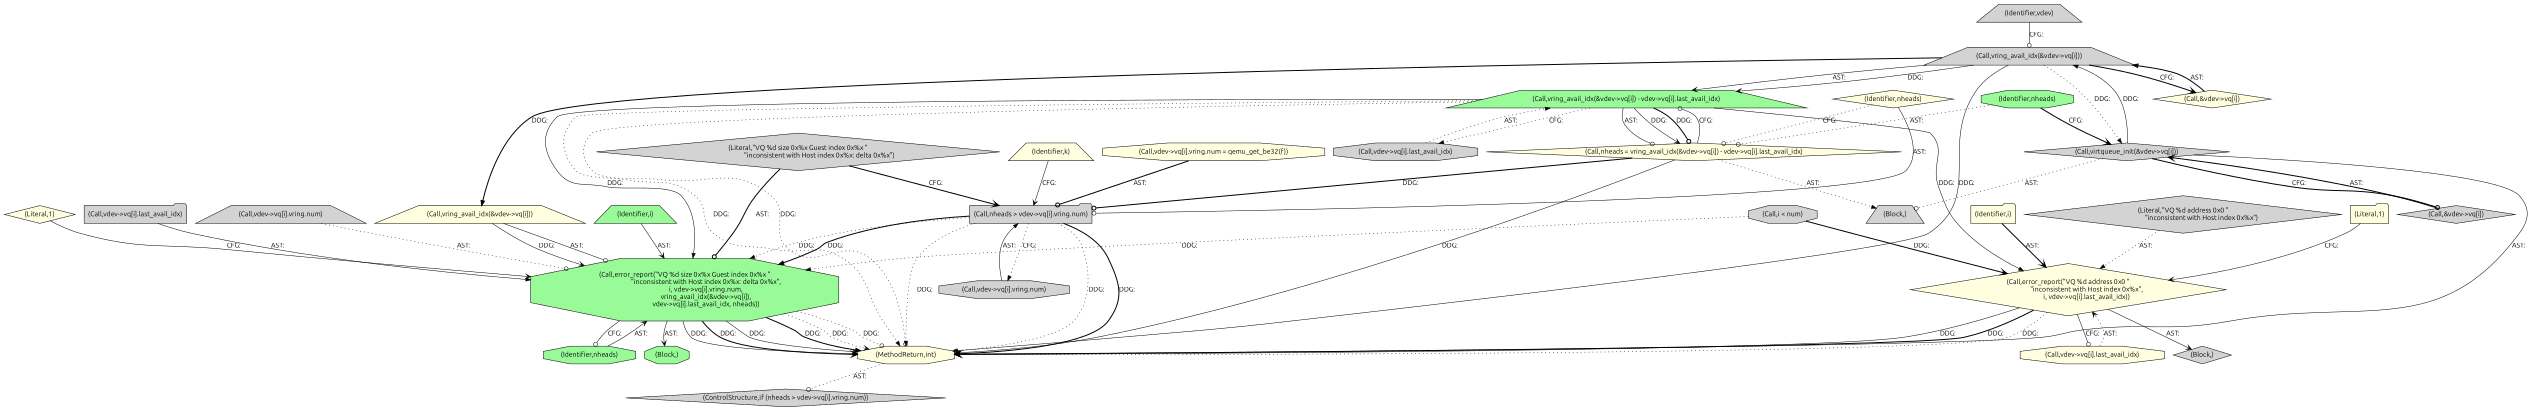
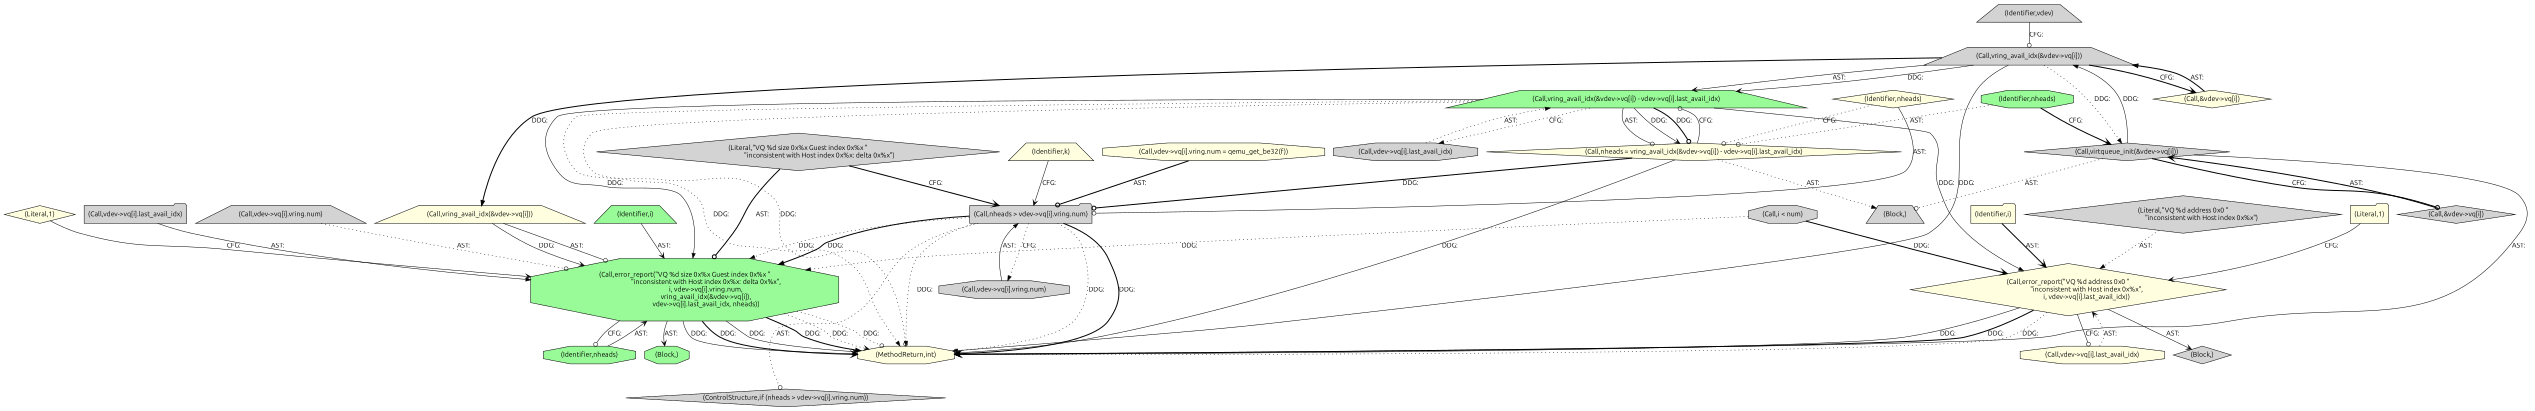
edge "(MethodReturn,int)" -> "(ControlStructure,if (nheads > vdev->vq[i].vring.num))": now "(Call,nheads > vdev->vq[i].vring.num)" -> "(ControlStructure,if (nheads > vdev->vq[i].vring.num))"
